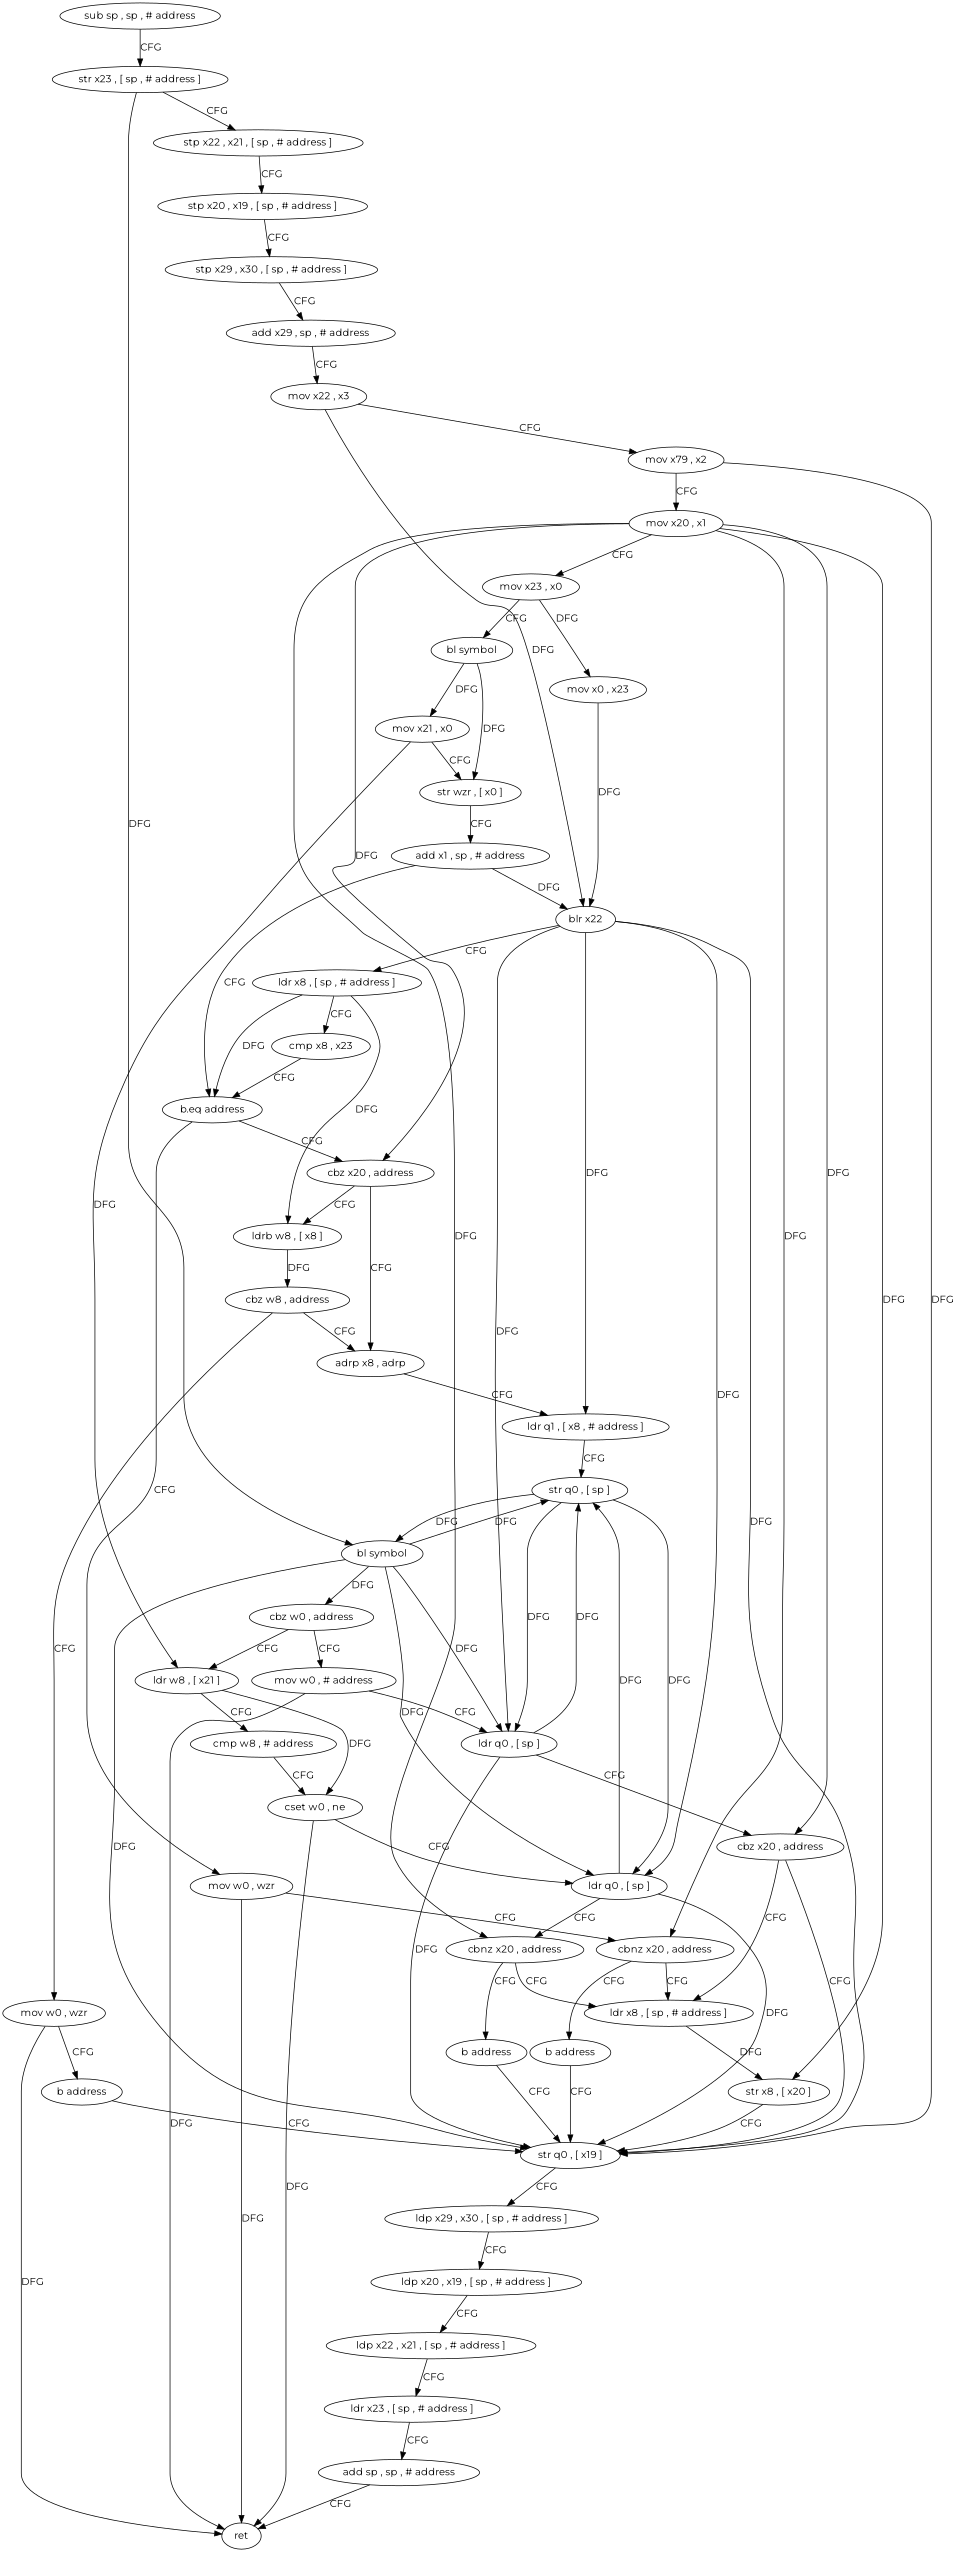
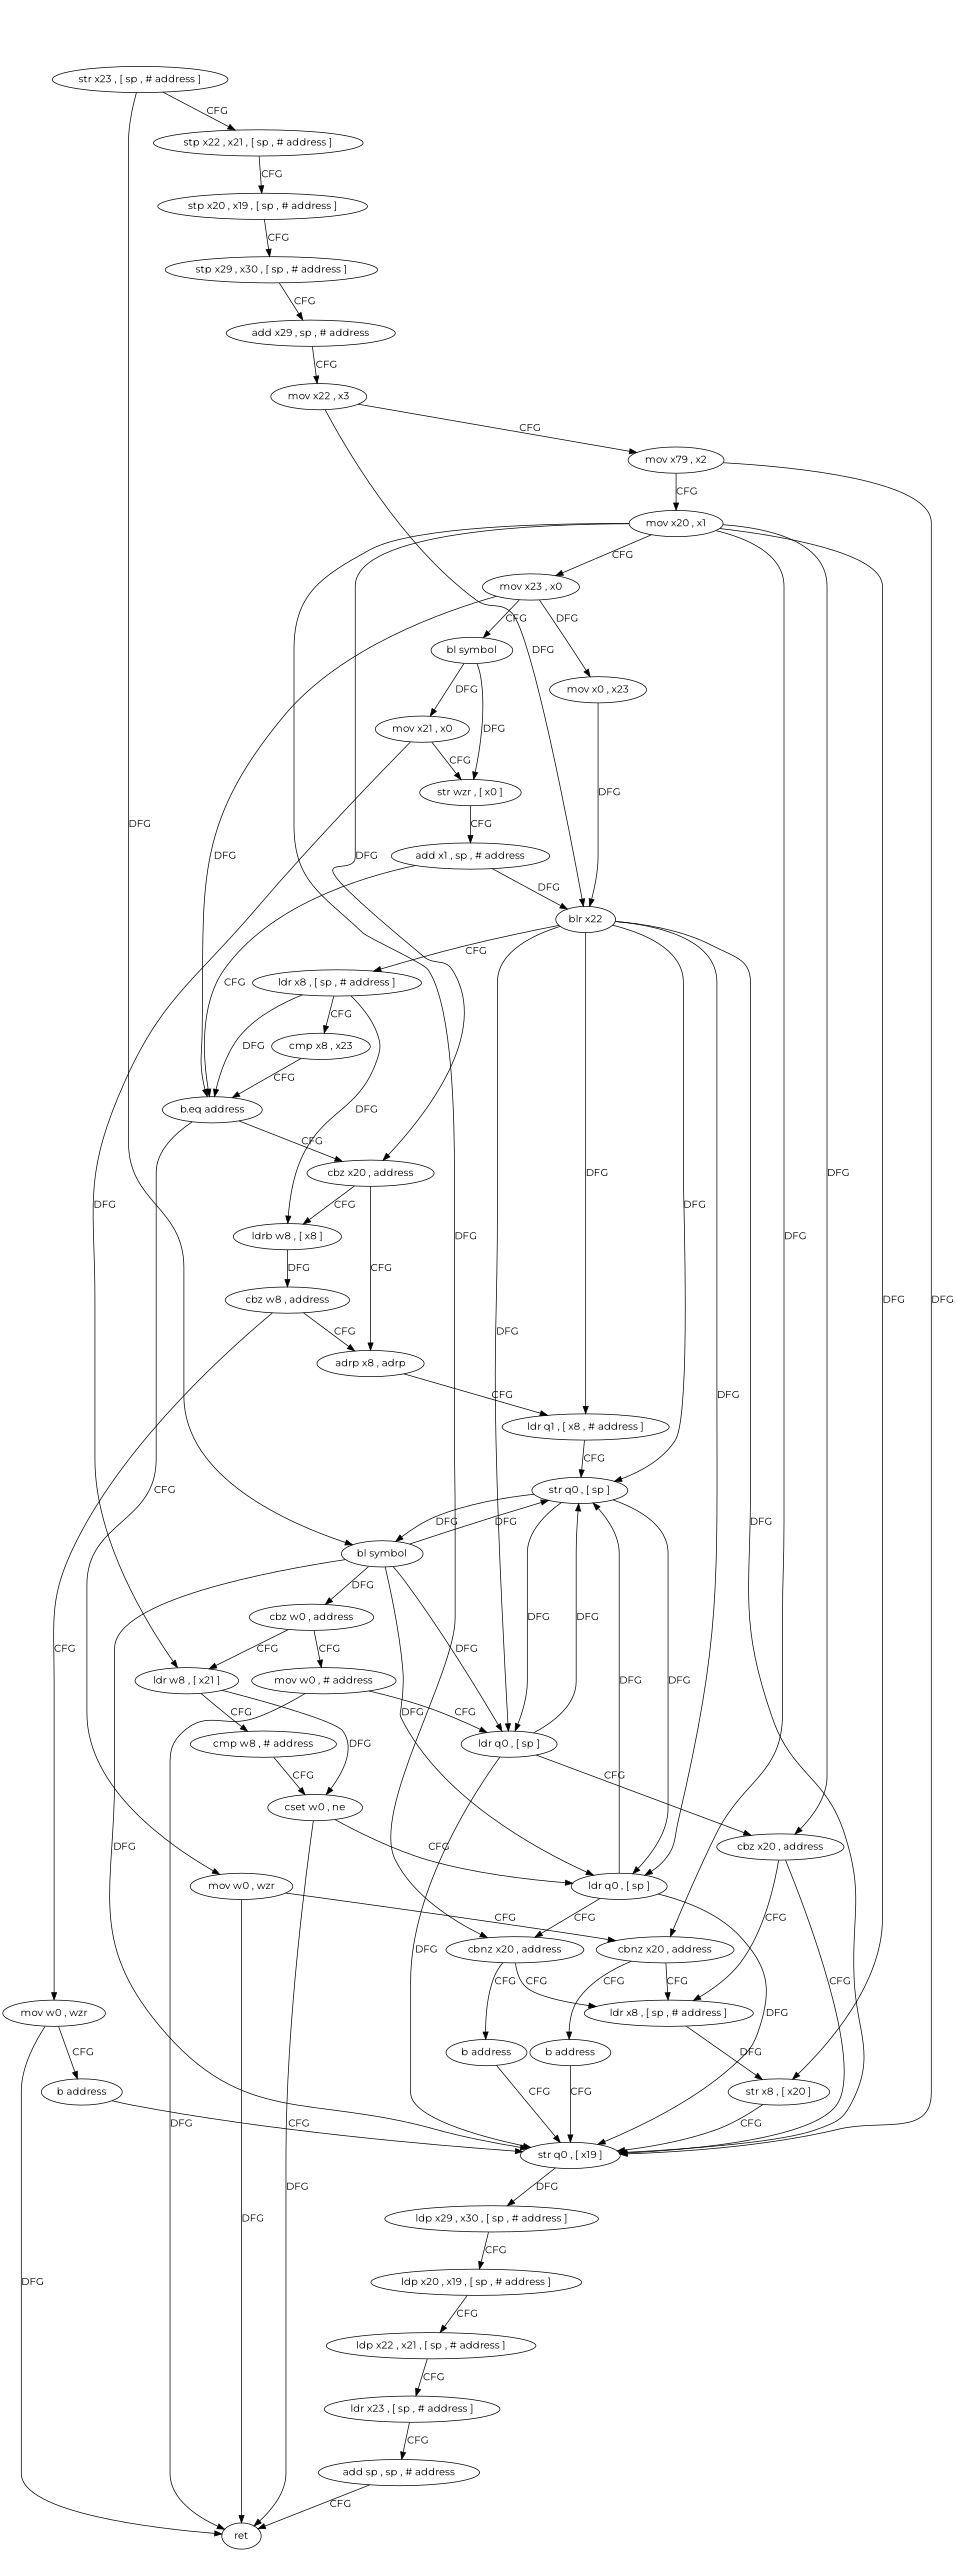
node "sub sp , sp , # address": removed
edge "mov x23 , x0" -> "b.eq address": added, label "DFG"
edge "blr x22" -> "str q0 , [ sp ]": added, label "DFG"
edge "str q0 , [ x19 ]" -> "ldp x29 , x30 , [ sp , # address ]": label "CFG" -> "DFG"
